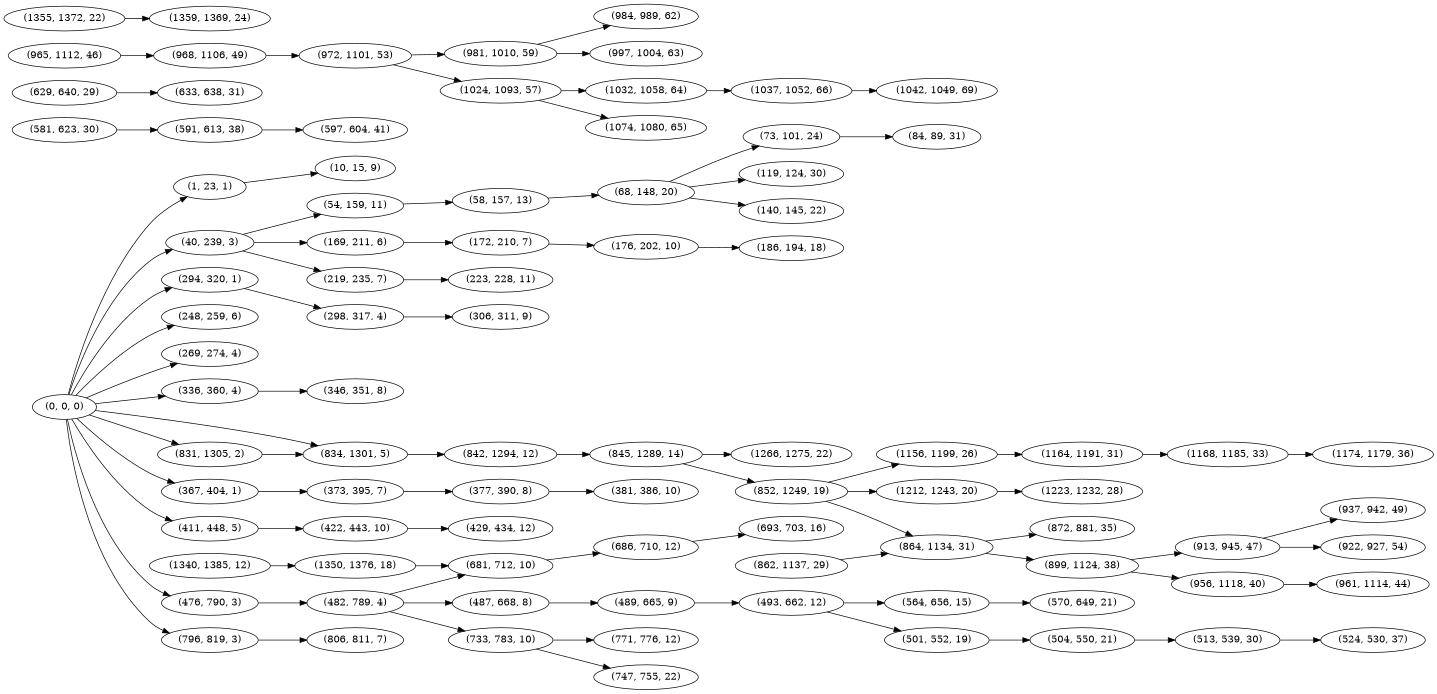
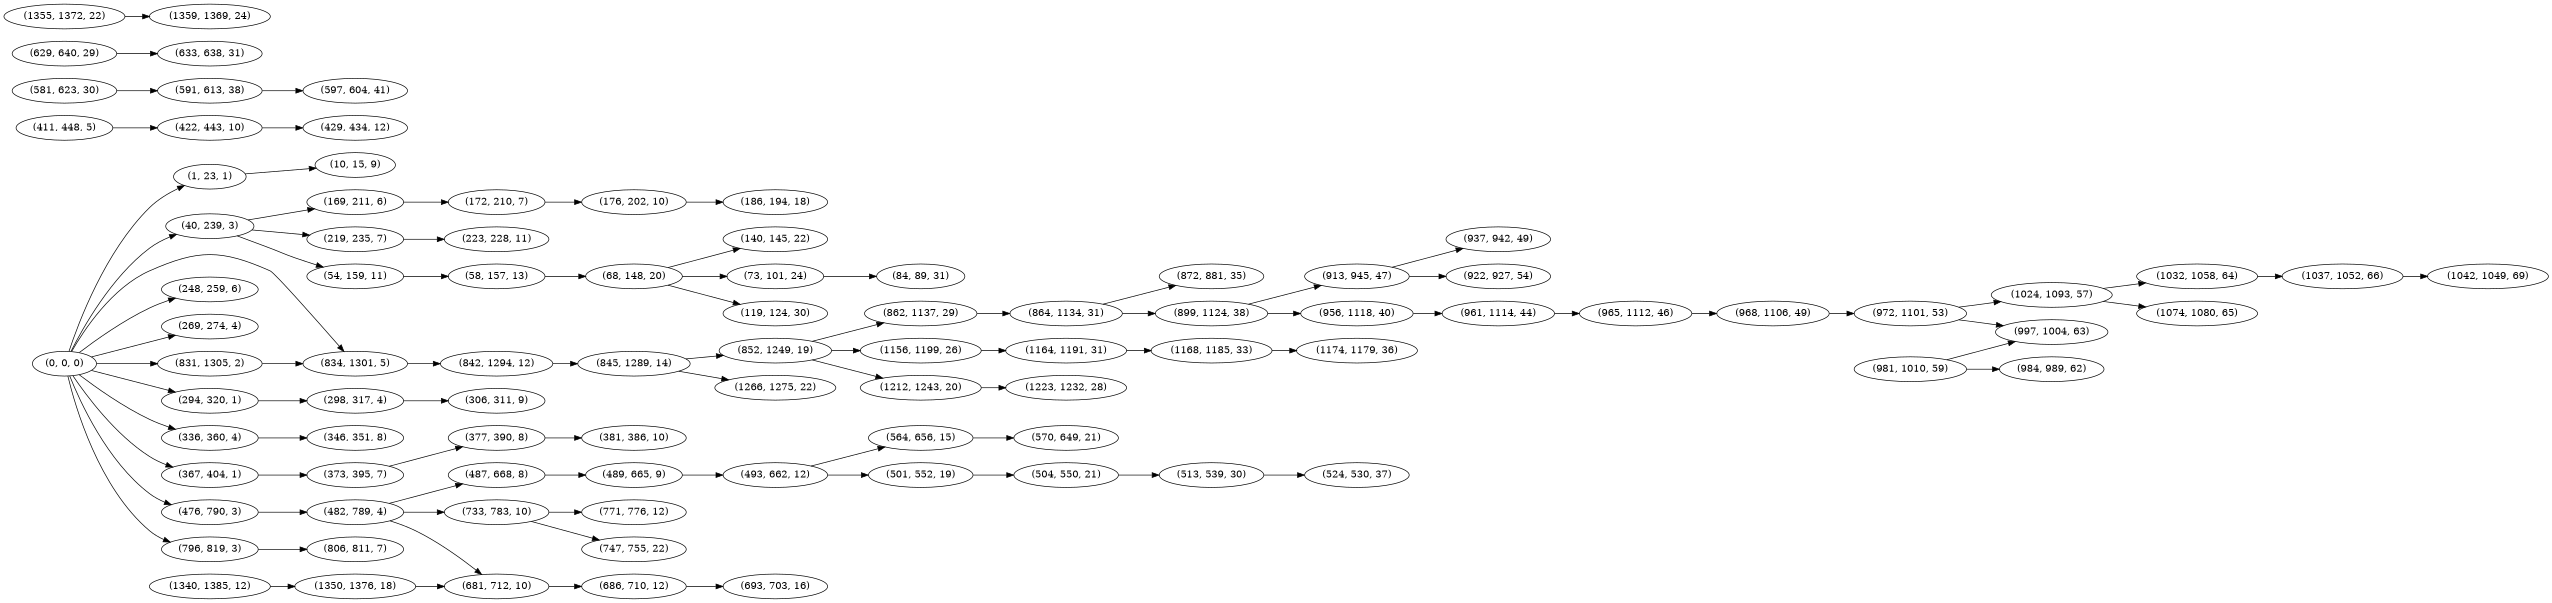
edge "(972, 1101, 53)" -> "(981, 1010, 59)": now "(972, 1101, 53)" -> "(997, 1004, 63)"
edge "(961, 1114, 44)" -> "(965, 1112, 46)": added
edge "(0, 0, 0)" -> "(411, 448, 5)": removed
edge "(852, 1249, 19)" -> "(864, 1134, 31)": now "(852, 1249, 19)" -> "(862, 1137, 29)"
